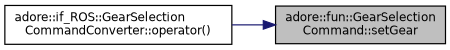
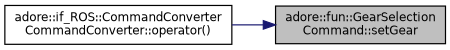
node "adore::if_ROS::GearSelection CommandConverter::operator()": label "adore::if_ROS::GearSelection CommandConverter::operator()" -> "adore::if_ROS::CommandConverter CommandConverter::operator()"
